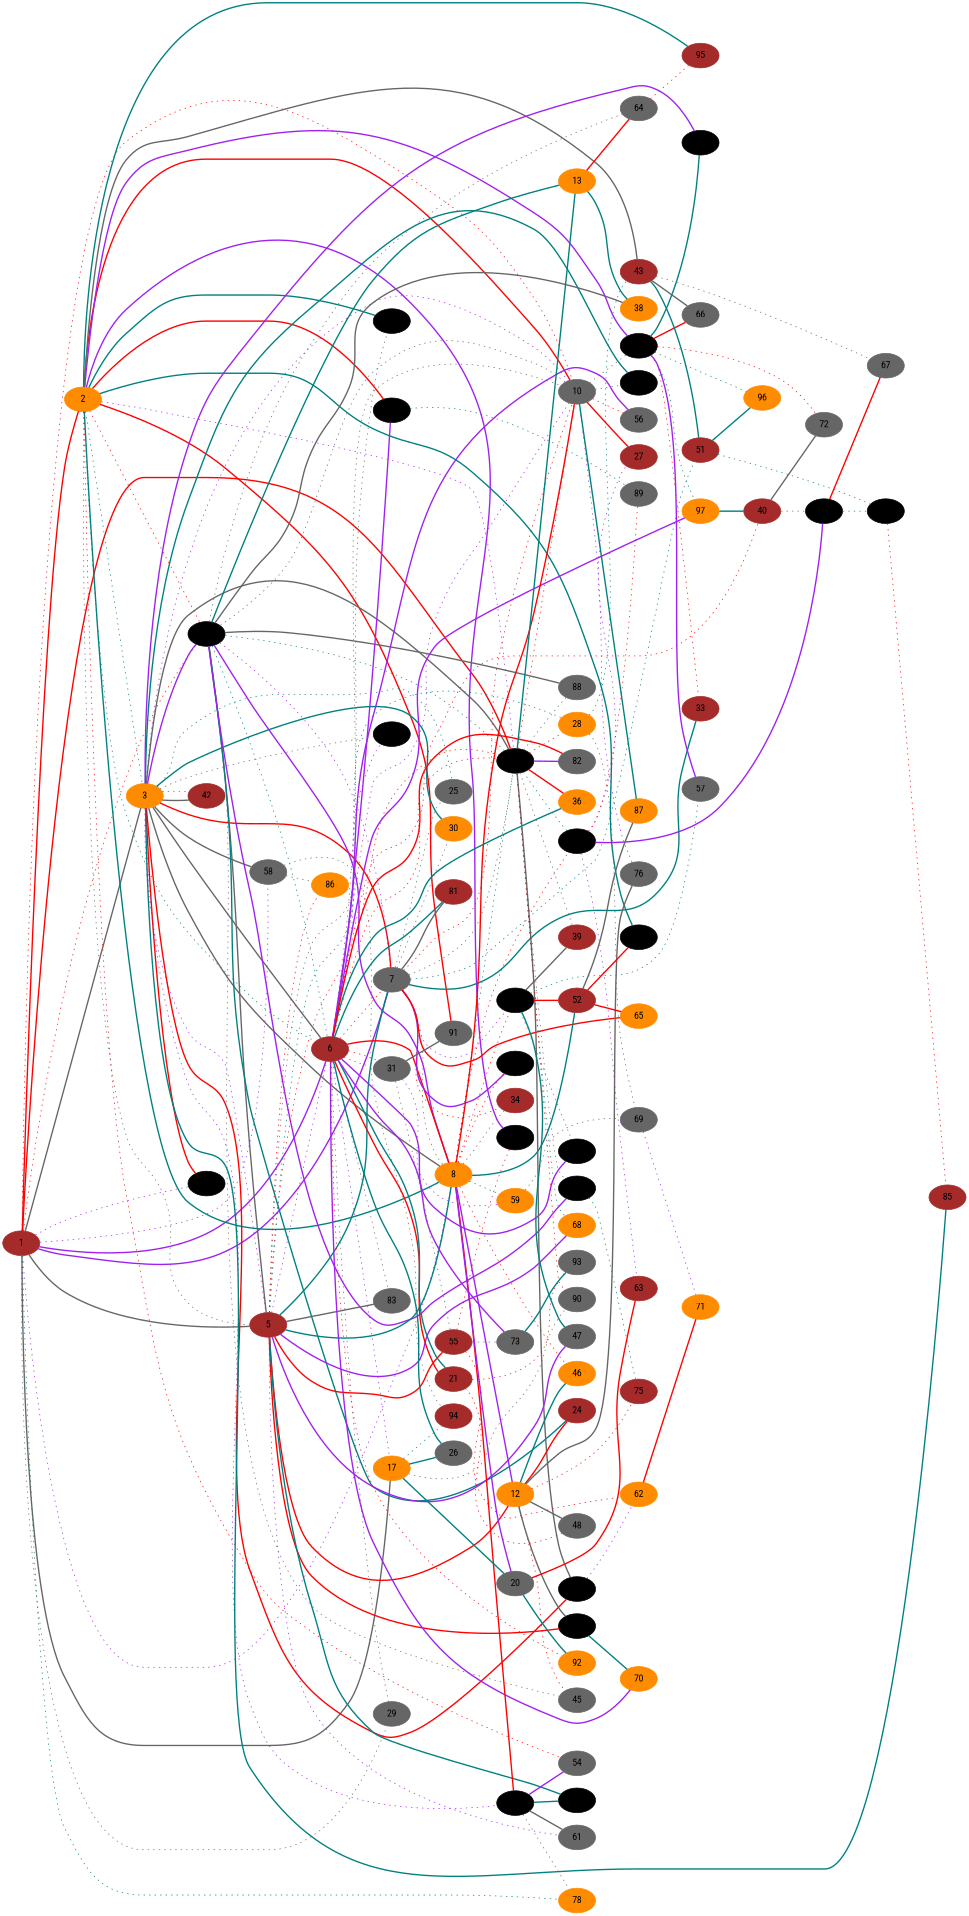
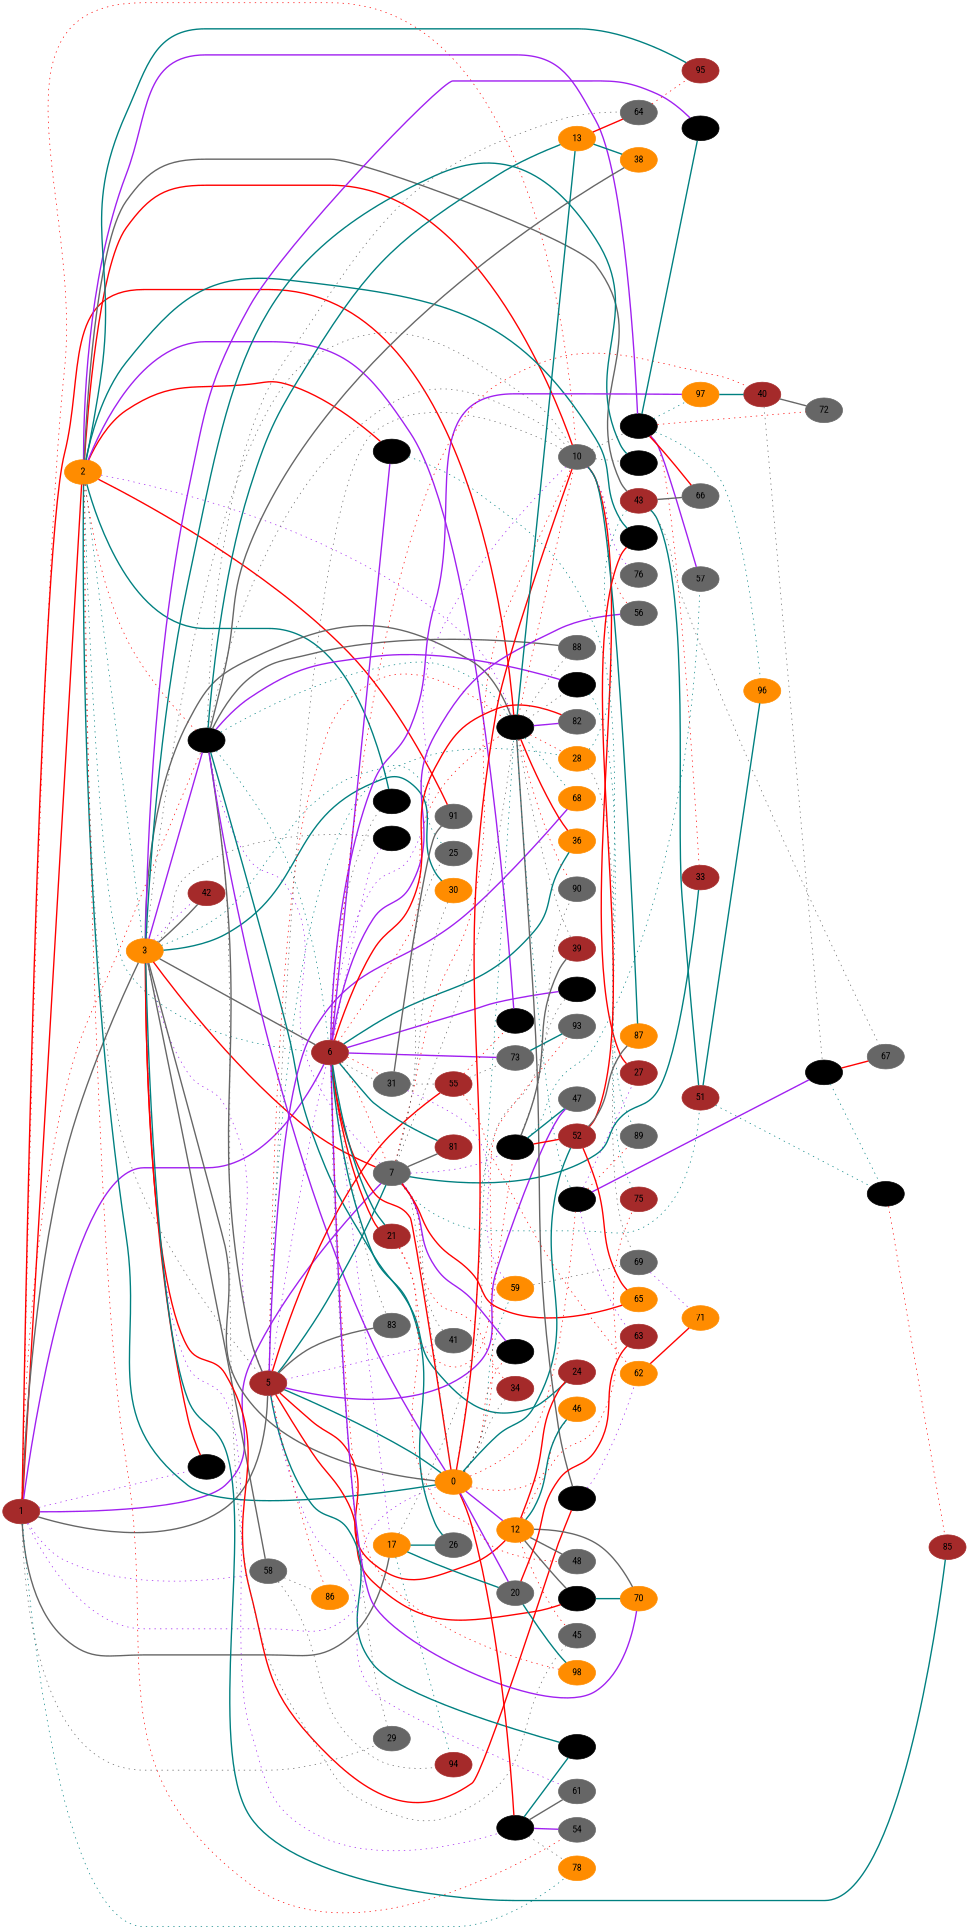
edge "10" -- "3": color purple -> gray40
node "8": label "8" -> "0"
edge "76" -- "12": now "70" -- "12"
node "41": added
node "92": label "92" -> "98"
